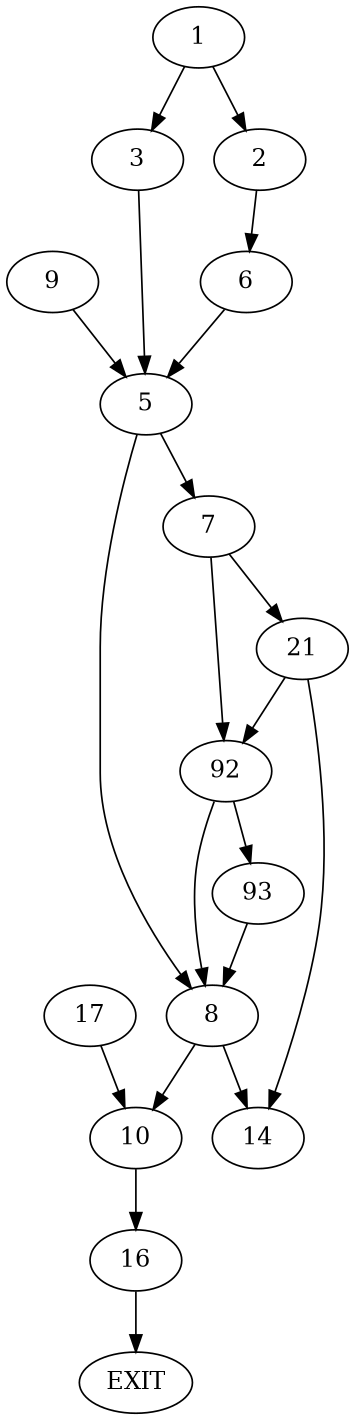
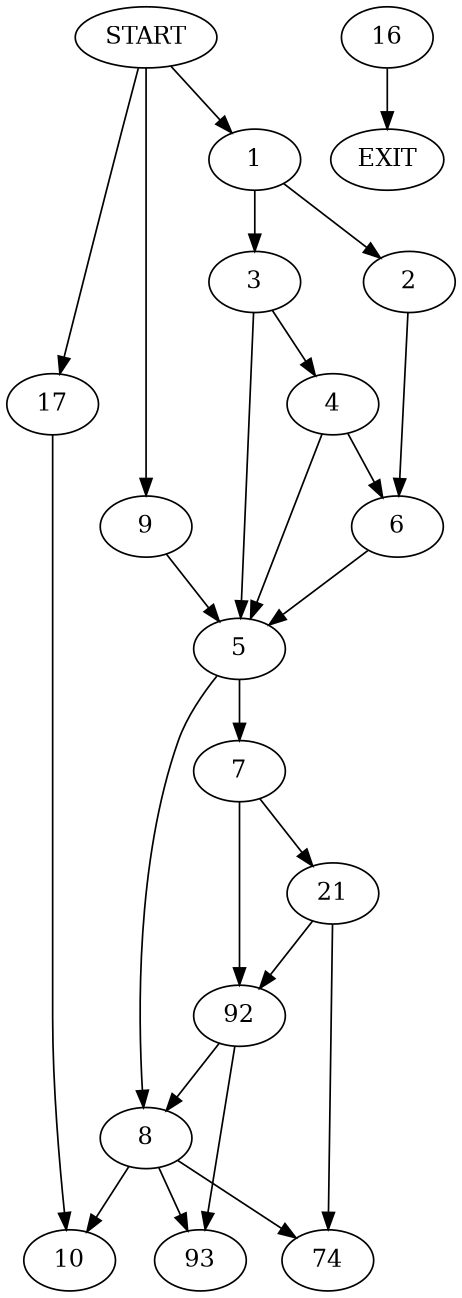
node "START": added
node "4": added
edge "93" -> "8": reversed
node "14": label "14" -> "74"
edge "10" -> "16": removed
